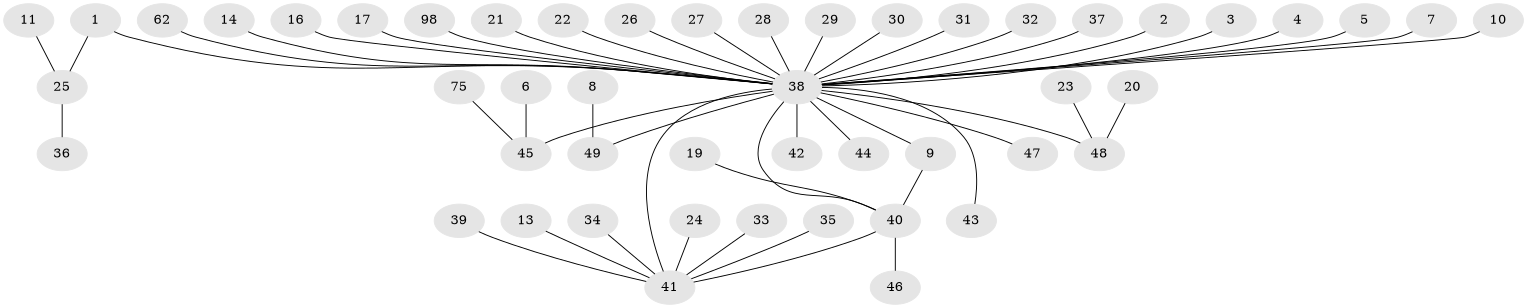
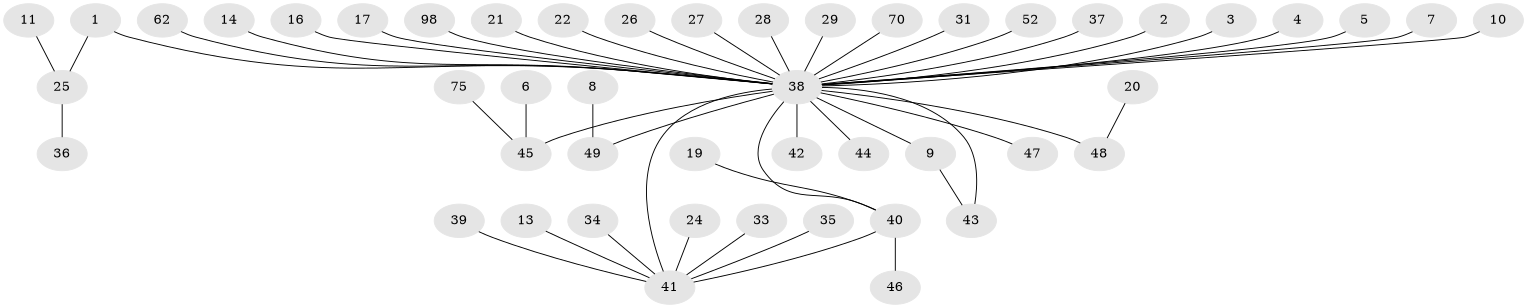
node "30": label "30" -> "70"
node "32": label "32" -> "52"
node "23": removed
edge "9" -- "40": now "9" -- "43"
